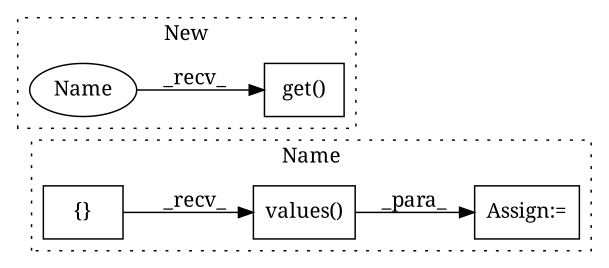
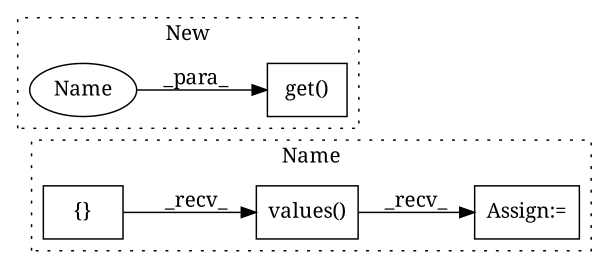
edge "Name" -> "get()": label "_recv_" -> "_para_"
edge "values()" -> "Assign:=": label "_para_" -> "_recv_"
